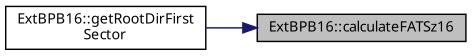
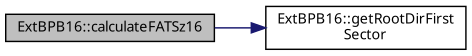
edge "ExtBPB16::getRootDirFirst Sector" -> "ExtBPB16::calculateFATSz16": reversed
